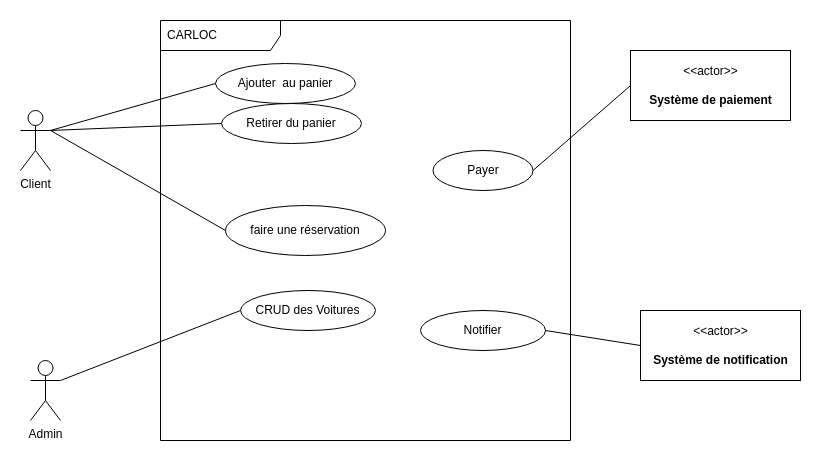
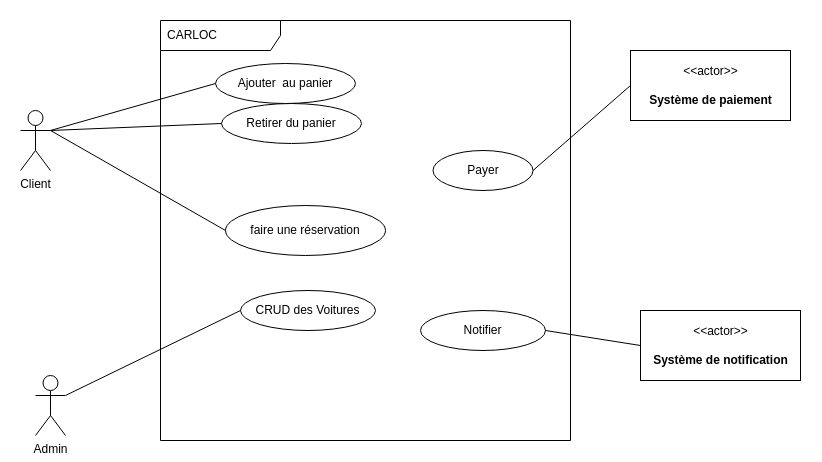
node "Admin": moved (46, 391) -> (51, 406)
